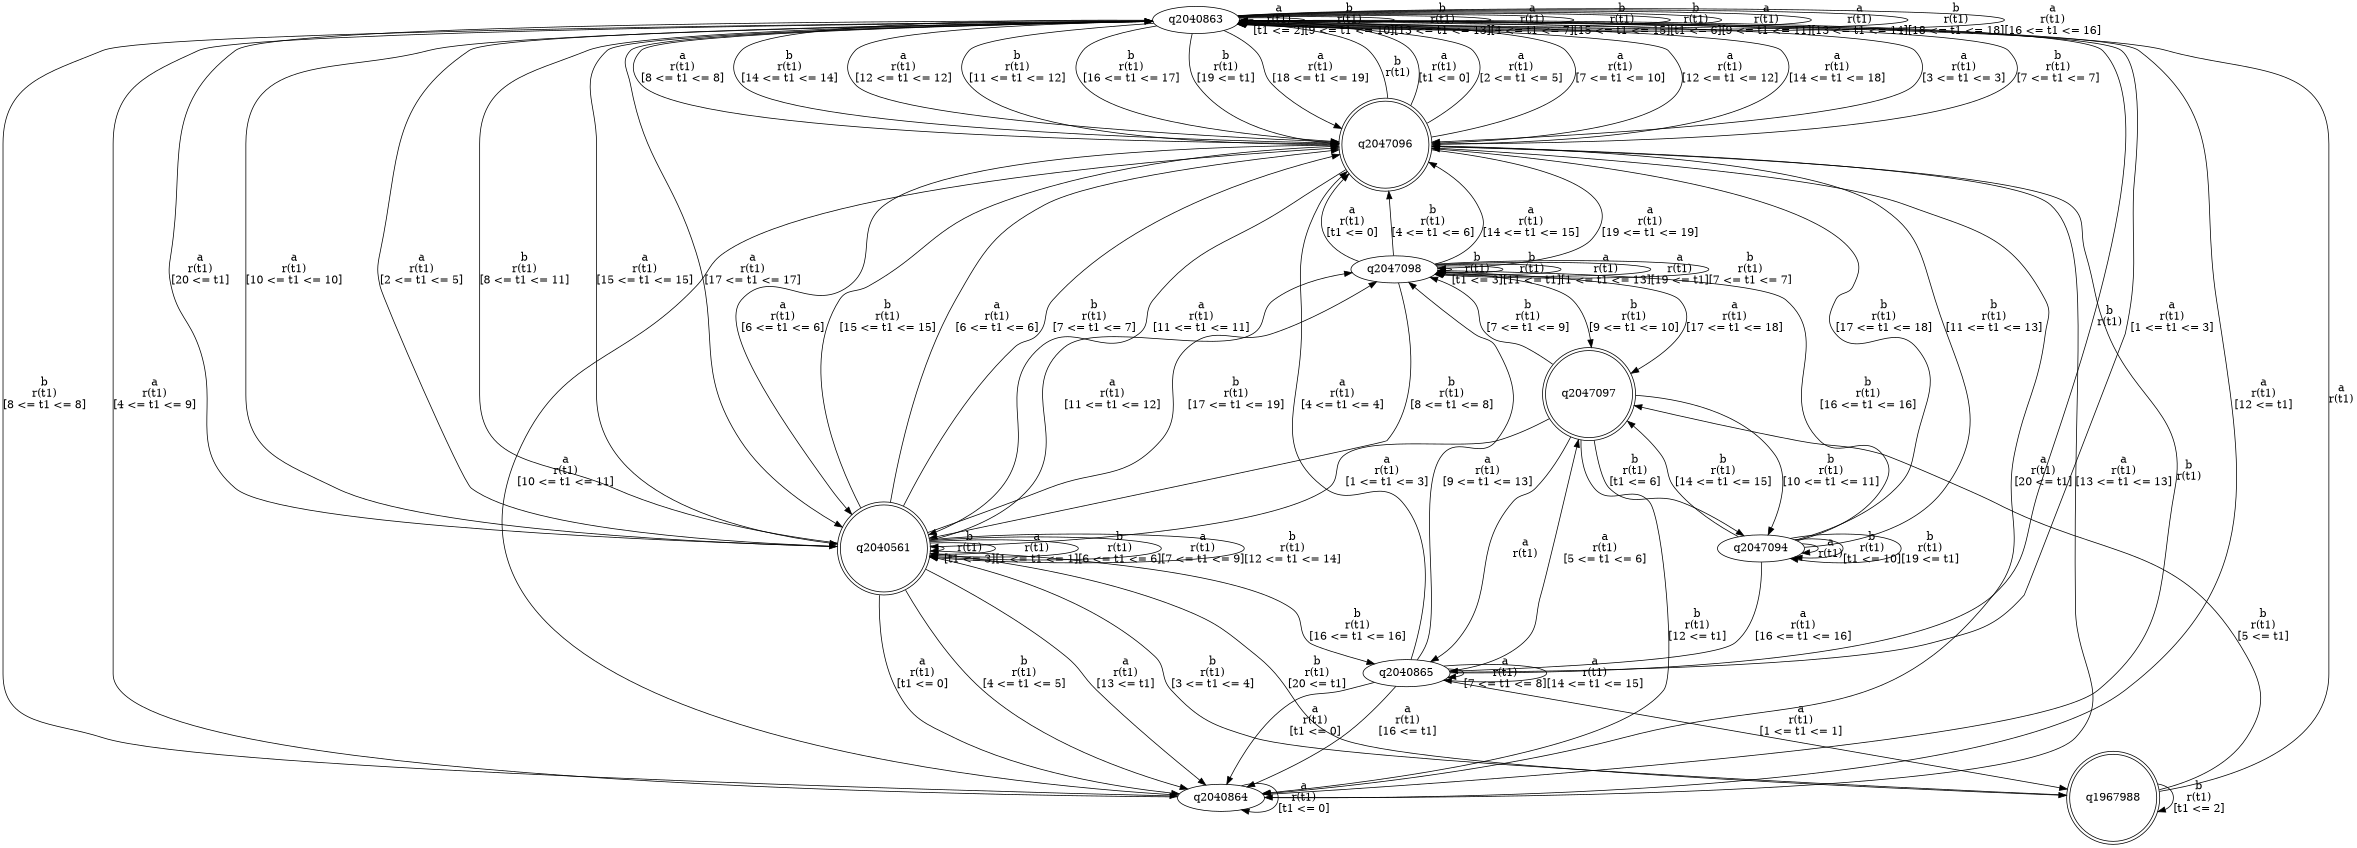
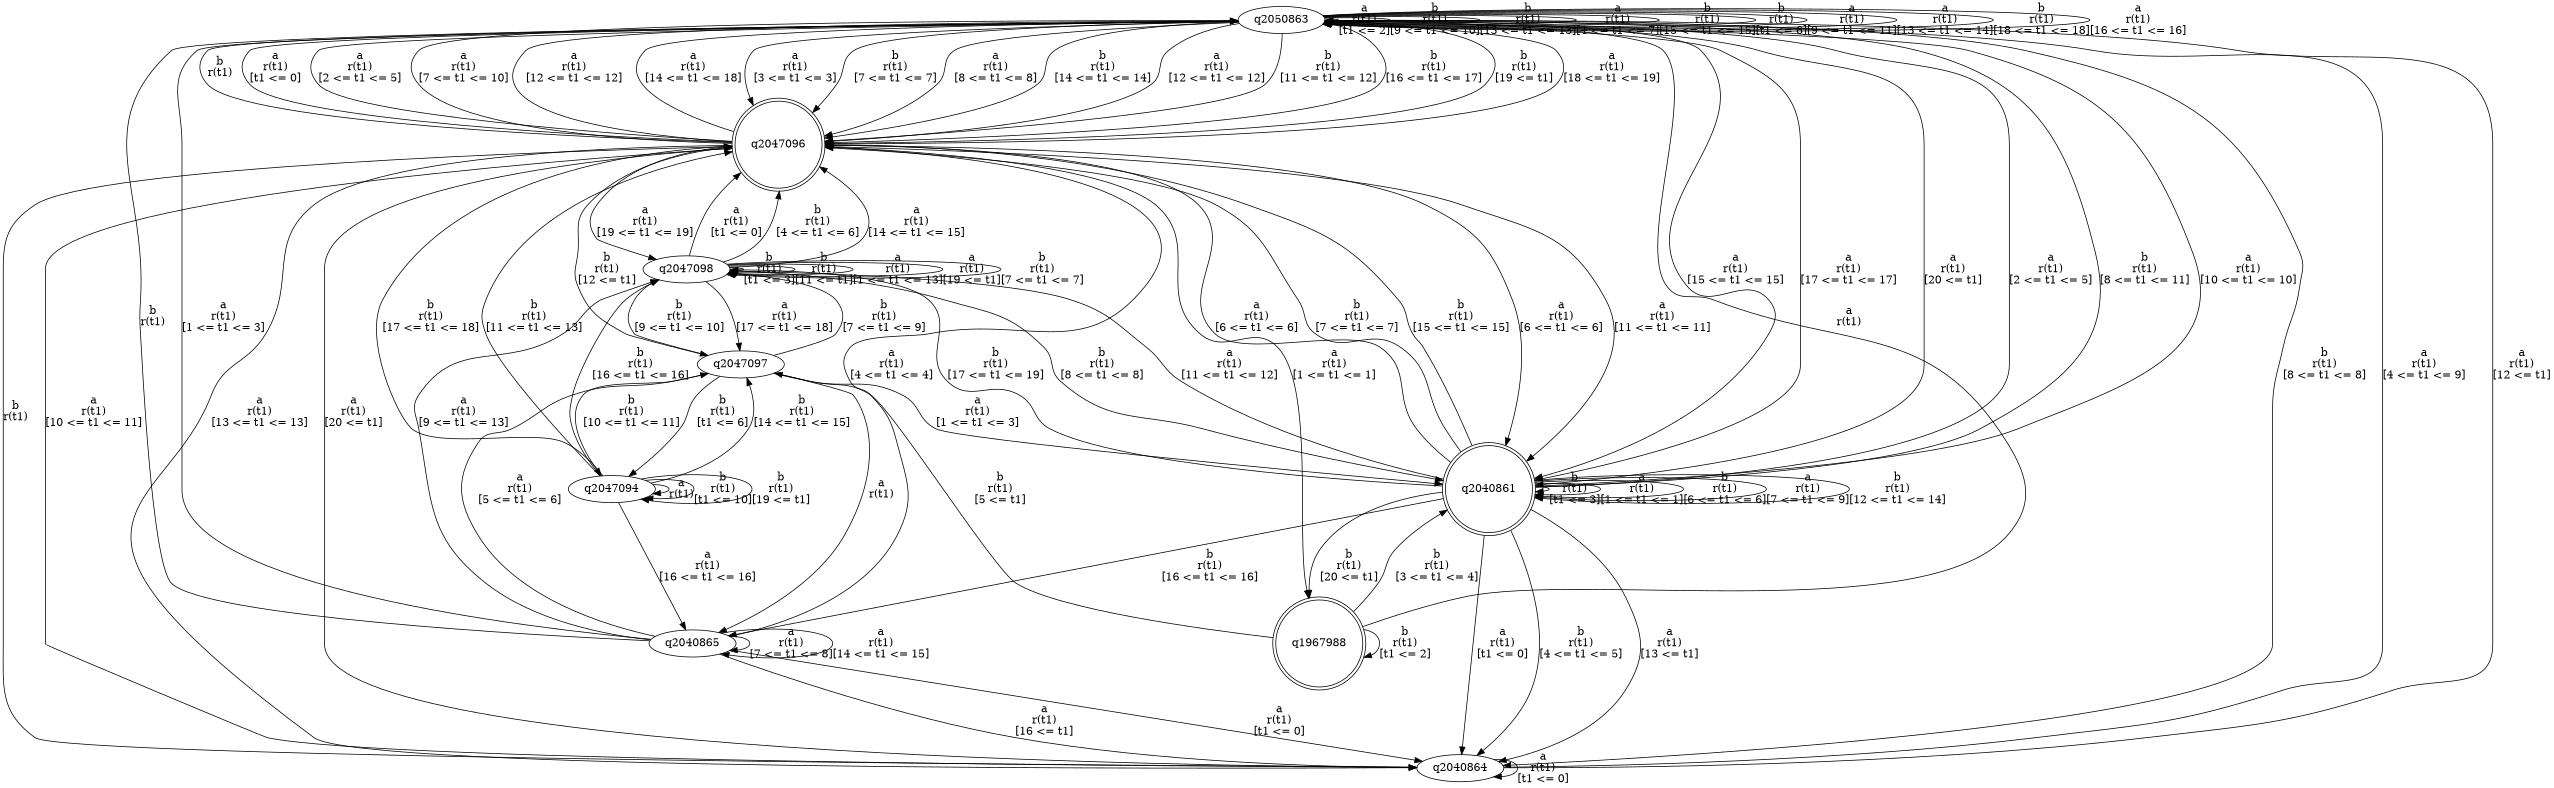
node "q2040863": label "q2040863" -> "q2050863"
node "q2047097": shape doublecircle -> ellipse
node "q2040561": label "q2040561" -> "q2040861"
edge "q2047097" -> "q2040864": now "q2047097" -> "q2047096"
edge "q2040865" -> "q1967988": now "q2047096" -> "q1967988"
